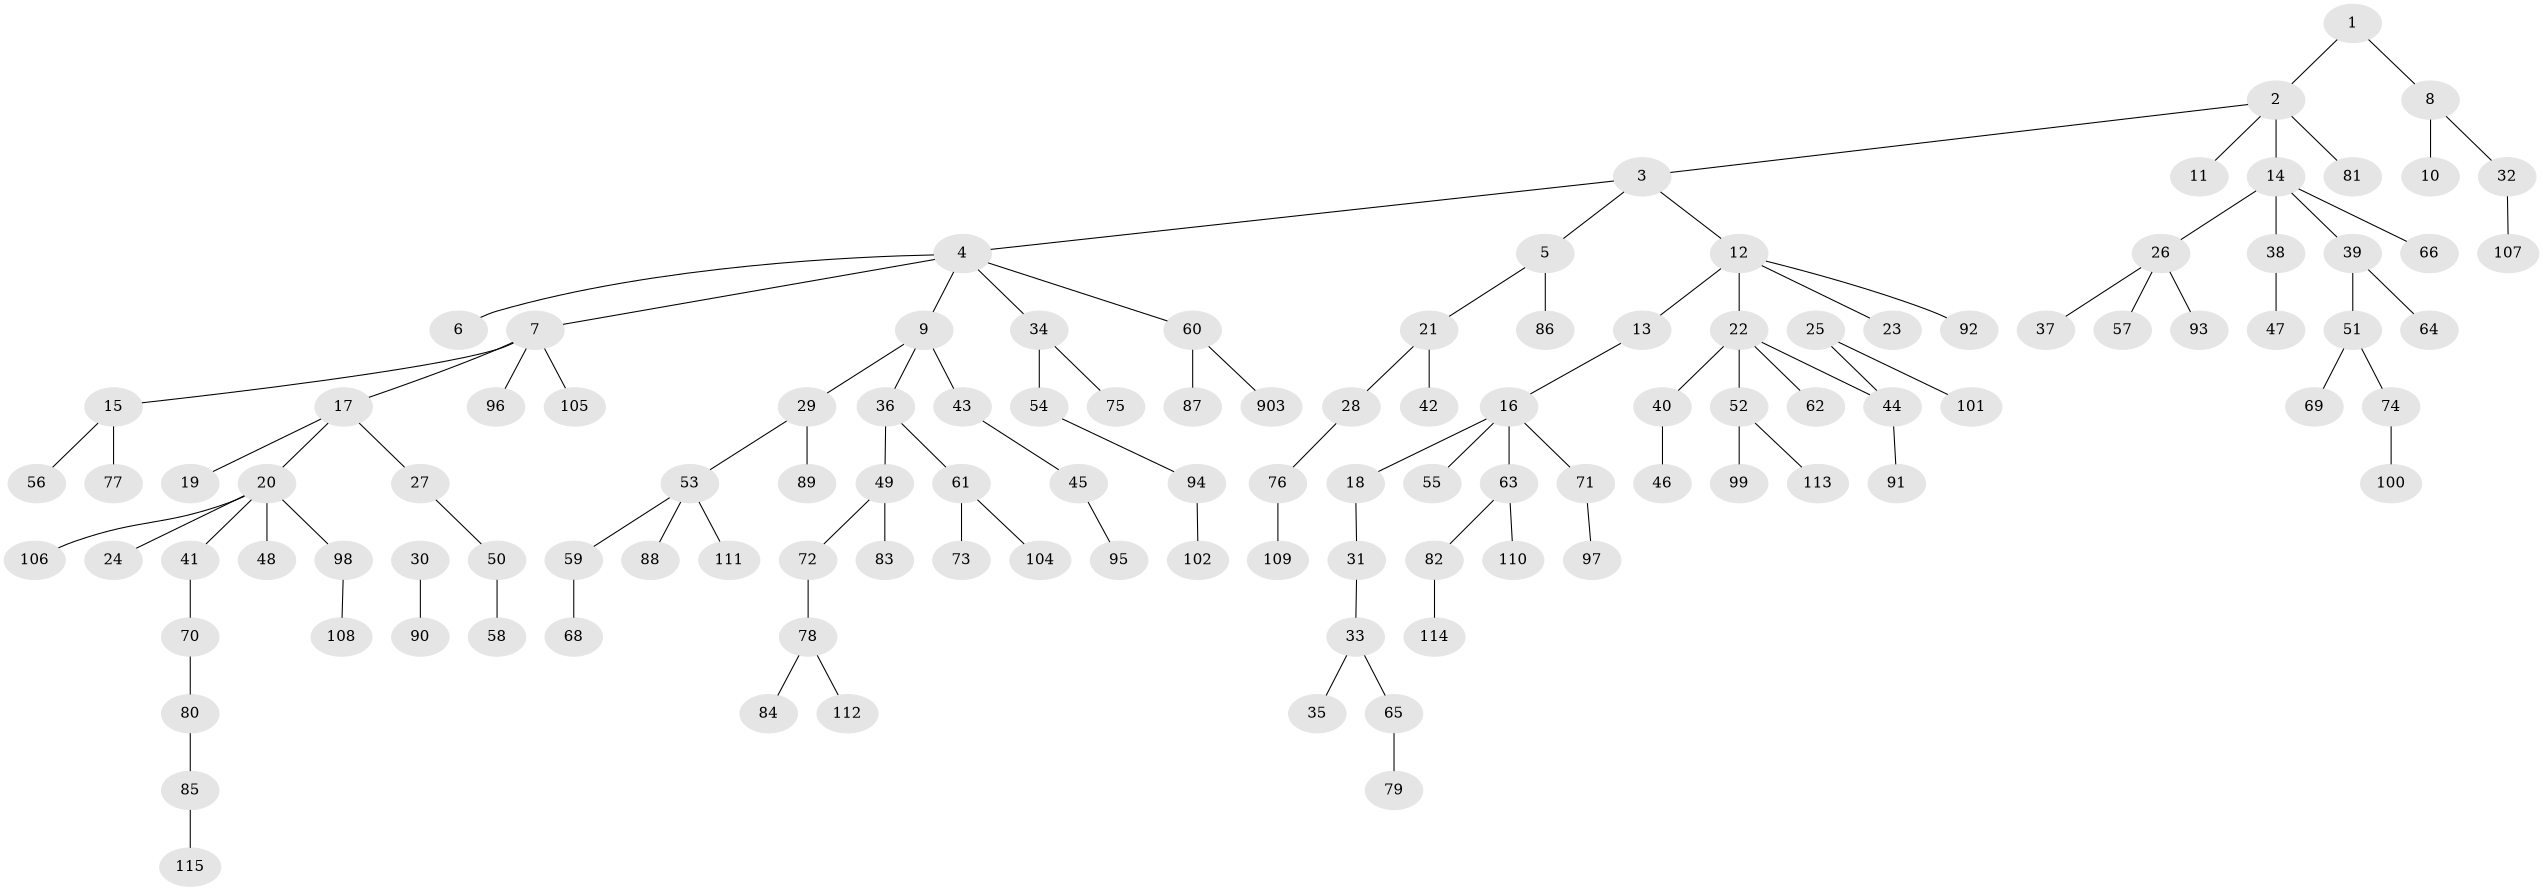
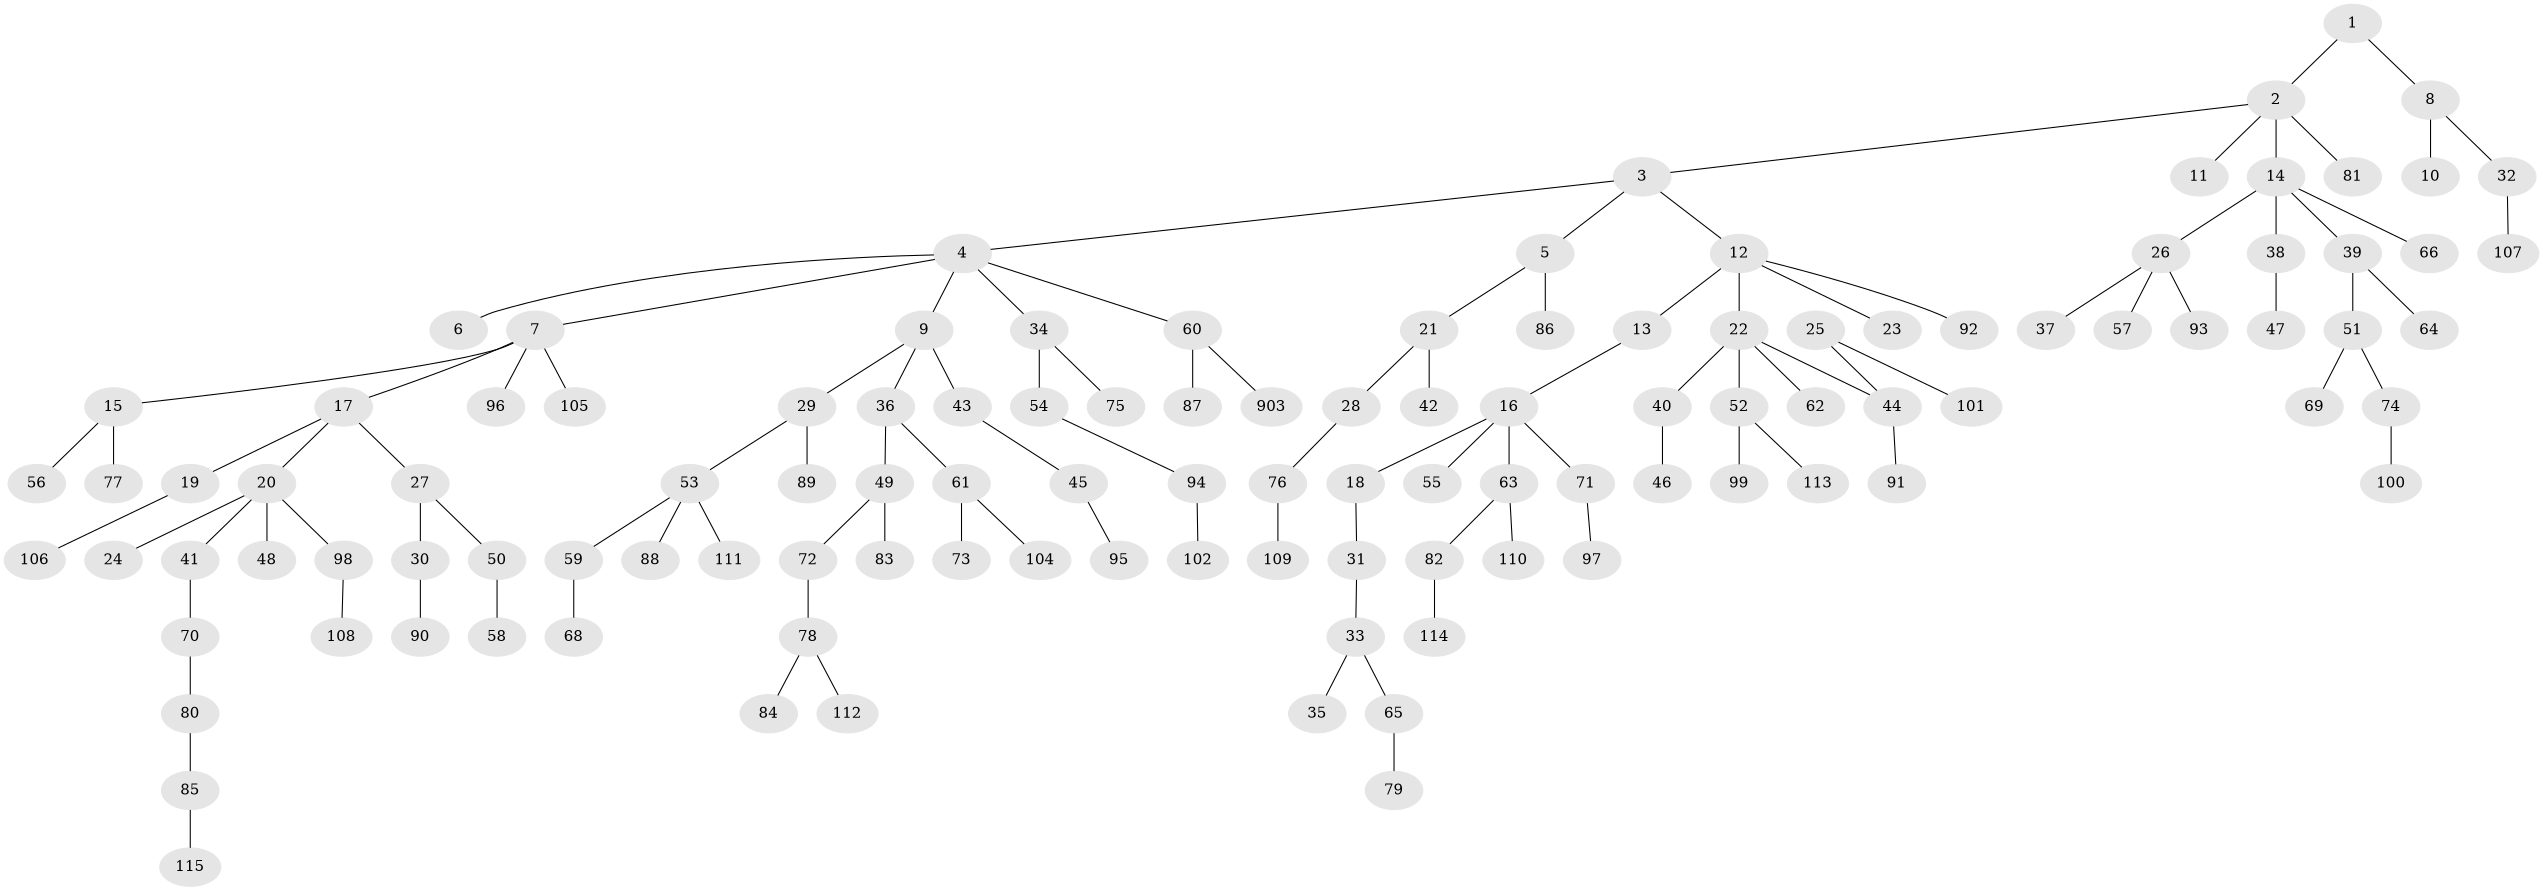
edge "20" -- "106": now "19" -- "106"
edge "27" -- "30": added
